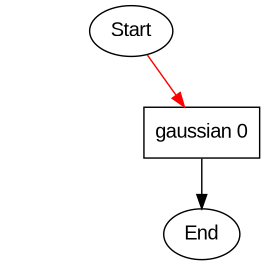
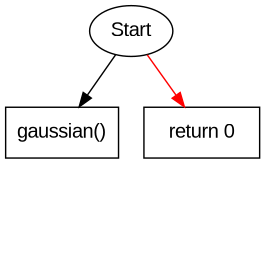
node "gaussian()": added
node "gaussian 0": label "gaussian 0" -> "return 0"
node "End": removed
